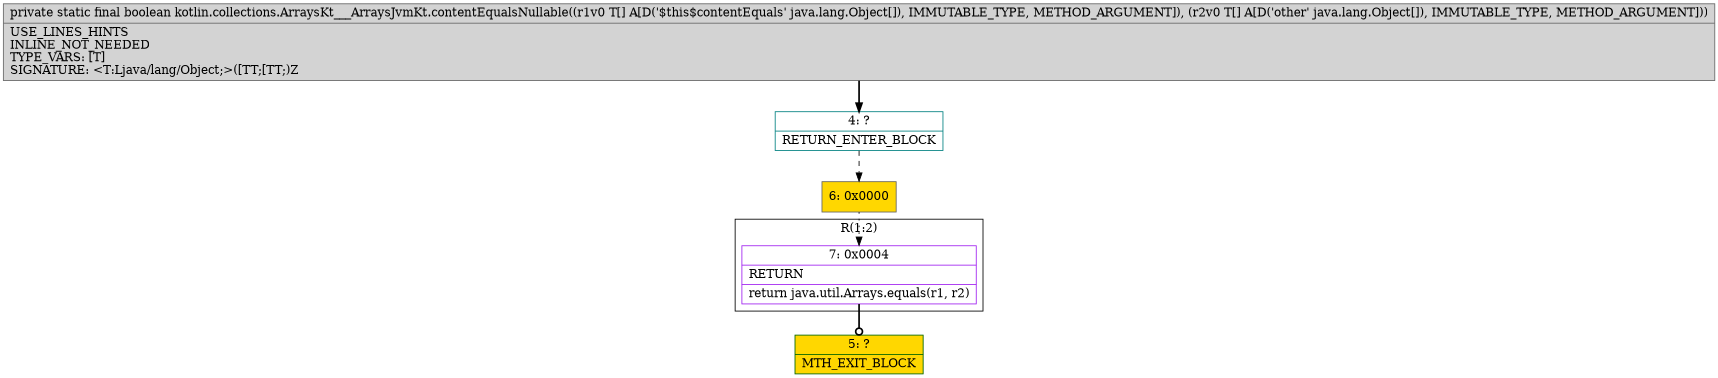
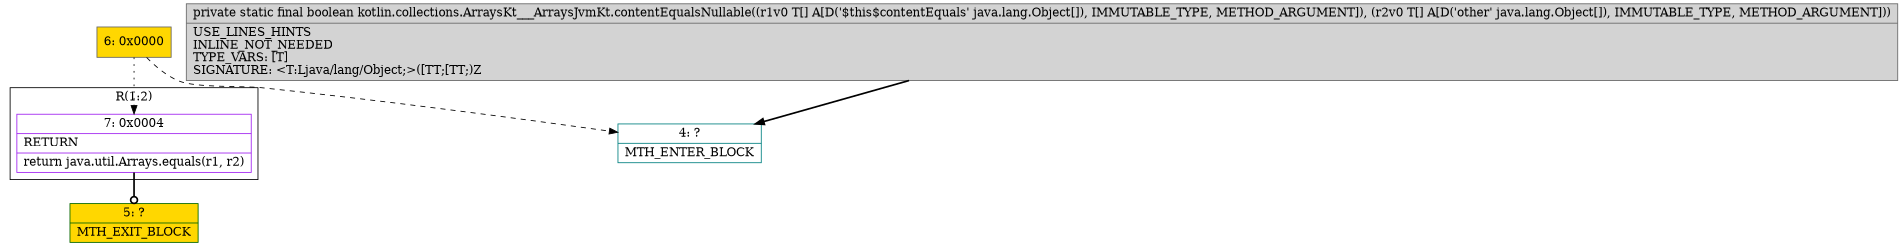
node "4: ?": text "RETURN_ENTER_BLOCK" -> "MTH_ENTER_BLOCK"
edge "4: ?" -> "6: 0x0000": reversed
